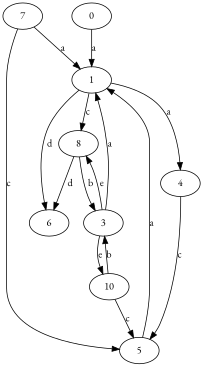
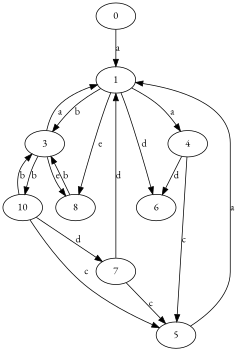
edge "7" -> "1": label "a" -> "d"
edge "1" -> "3": added, label "b"
edge "1" -> "8": label "c" -> "e"
edge "8" -> "6": now "4" -> "6"
edge "10" -> "7": added, label "d"
edge "3" -> "10": label "e" -> "b"
